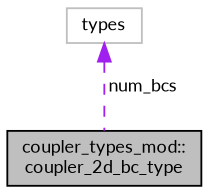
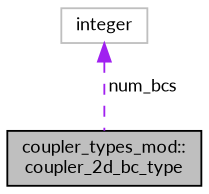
node "types": label "types" -> "integer"
